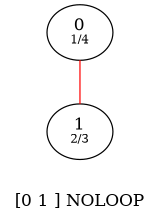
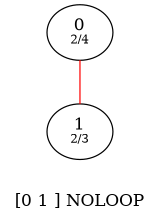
node "0": text "1/4" -> "2/4"
